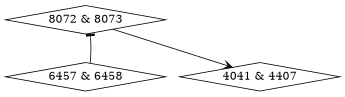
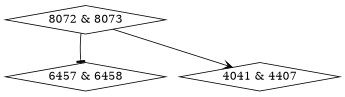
edge "6457 & 6458" -> "8072 & 8073": reversed
